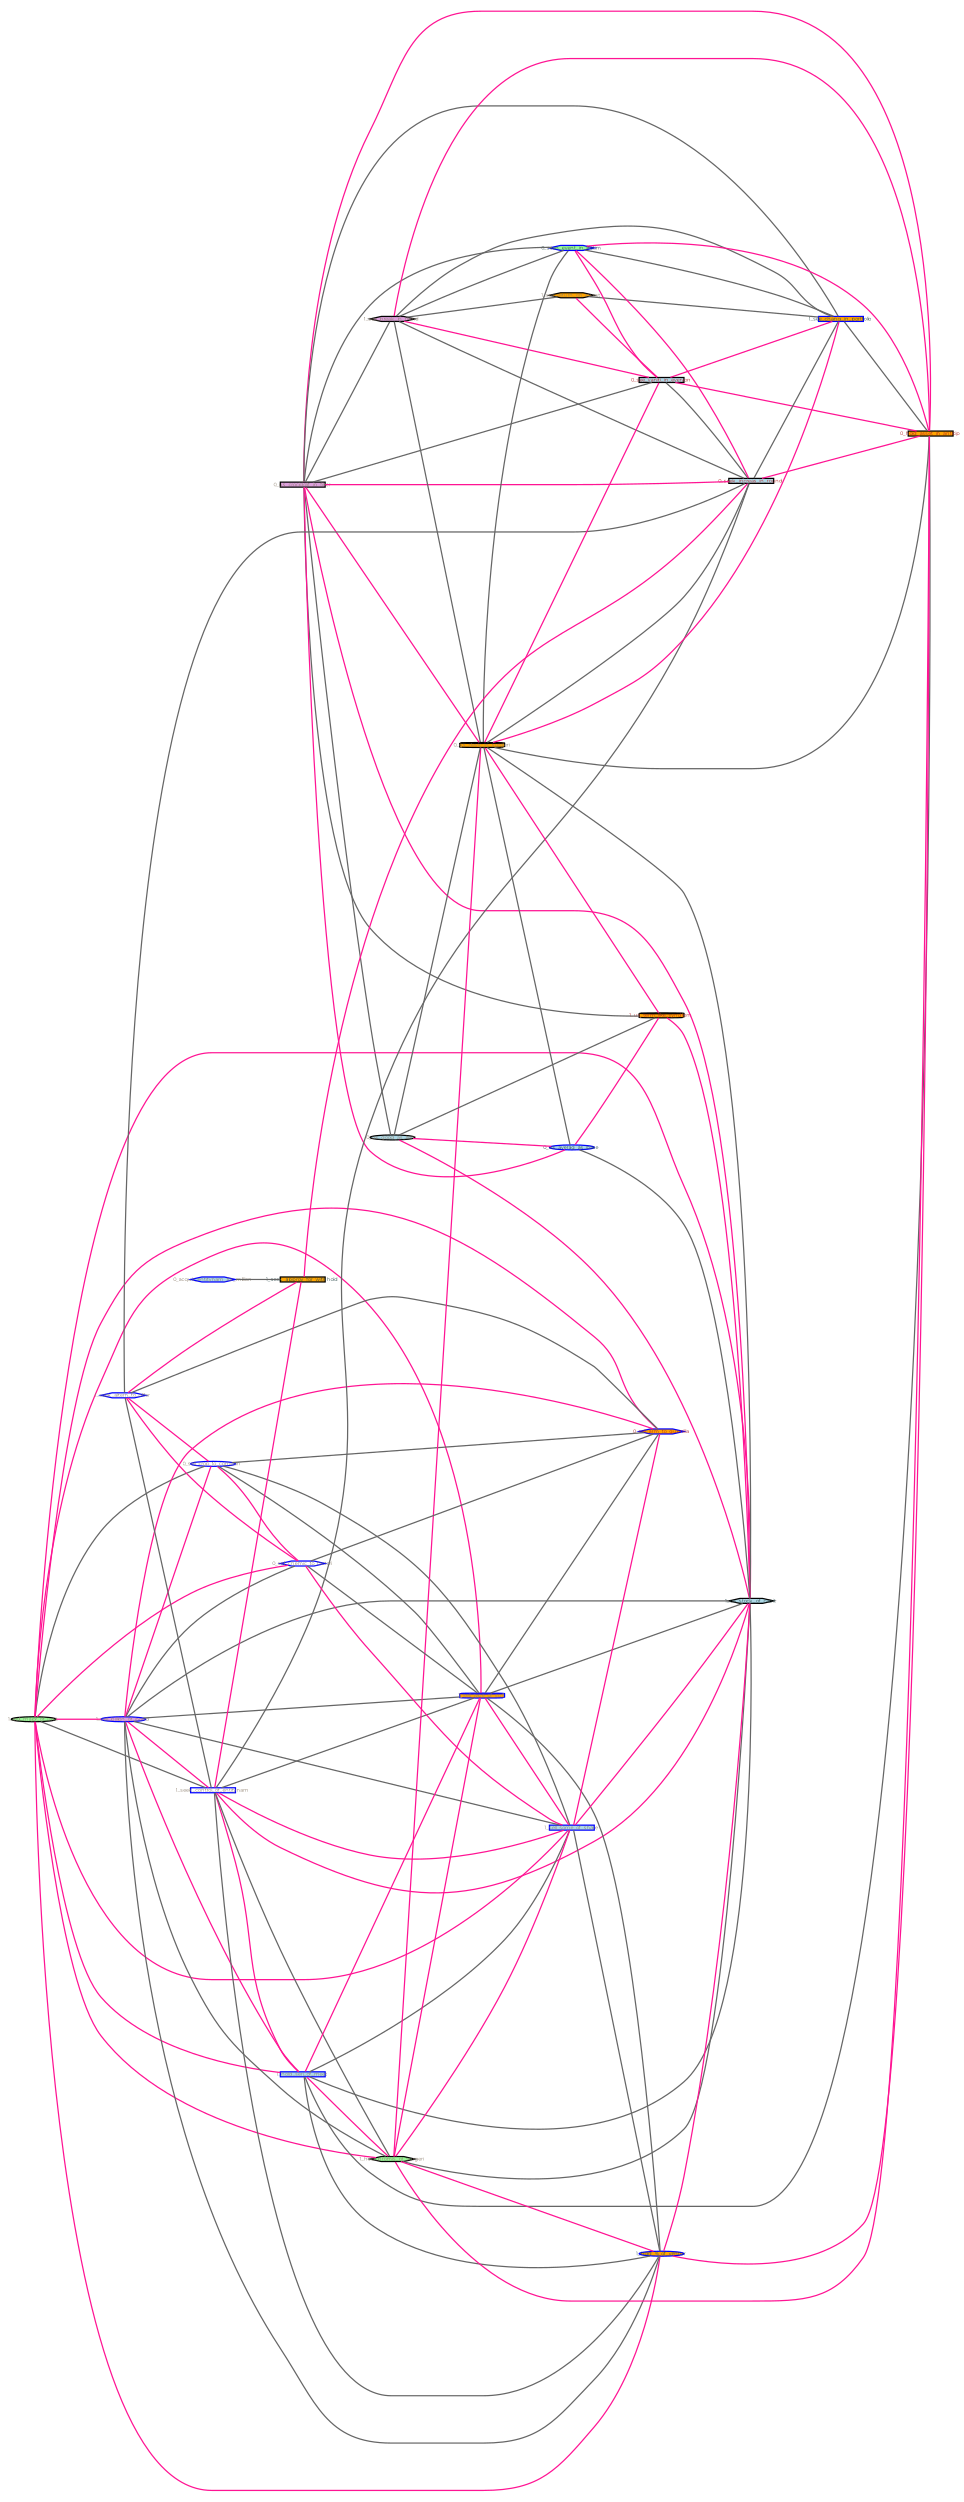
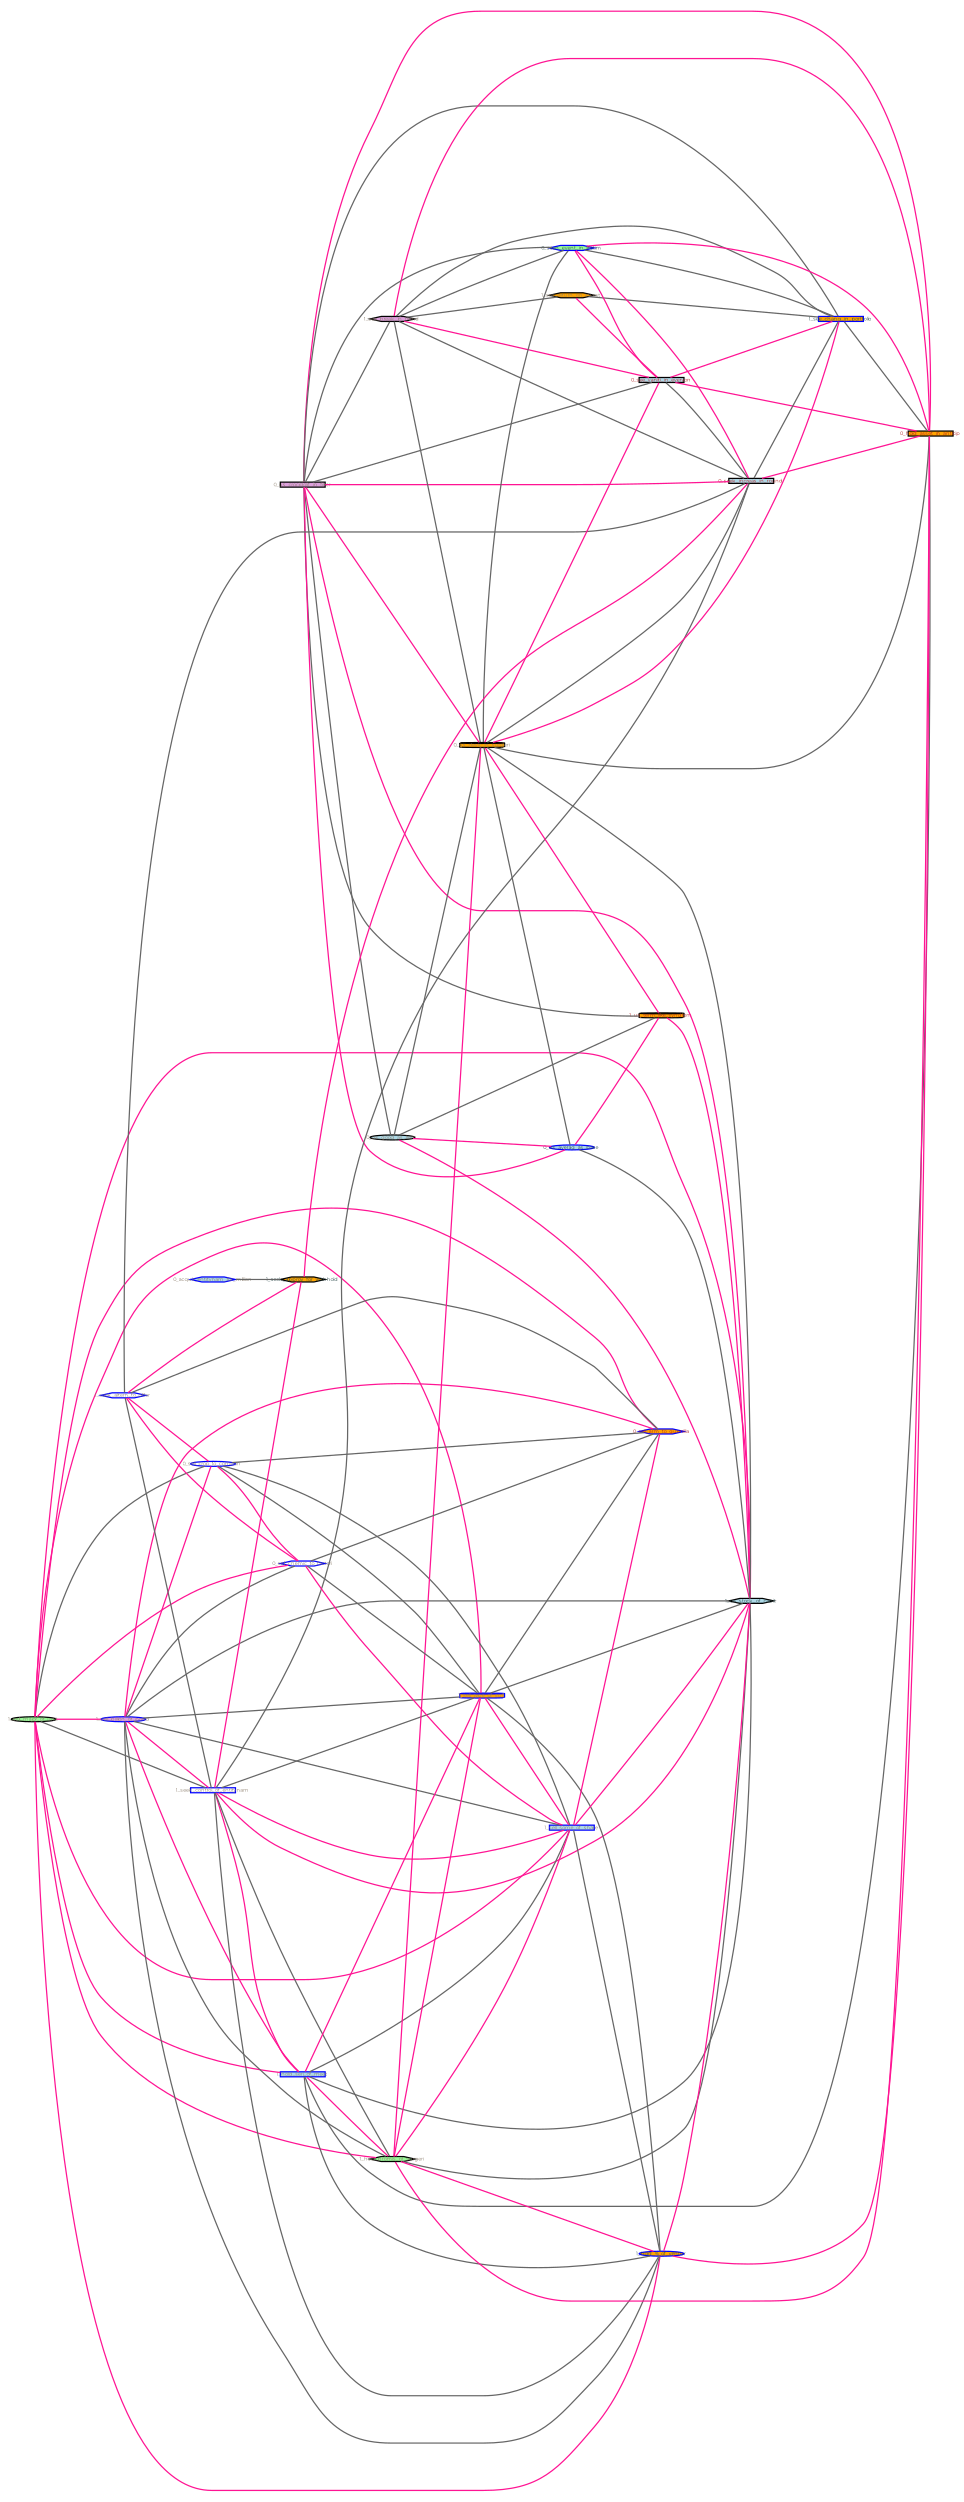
node "1_seek_approv_for_withhold": shape box -> hexagon
